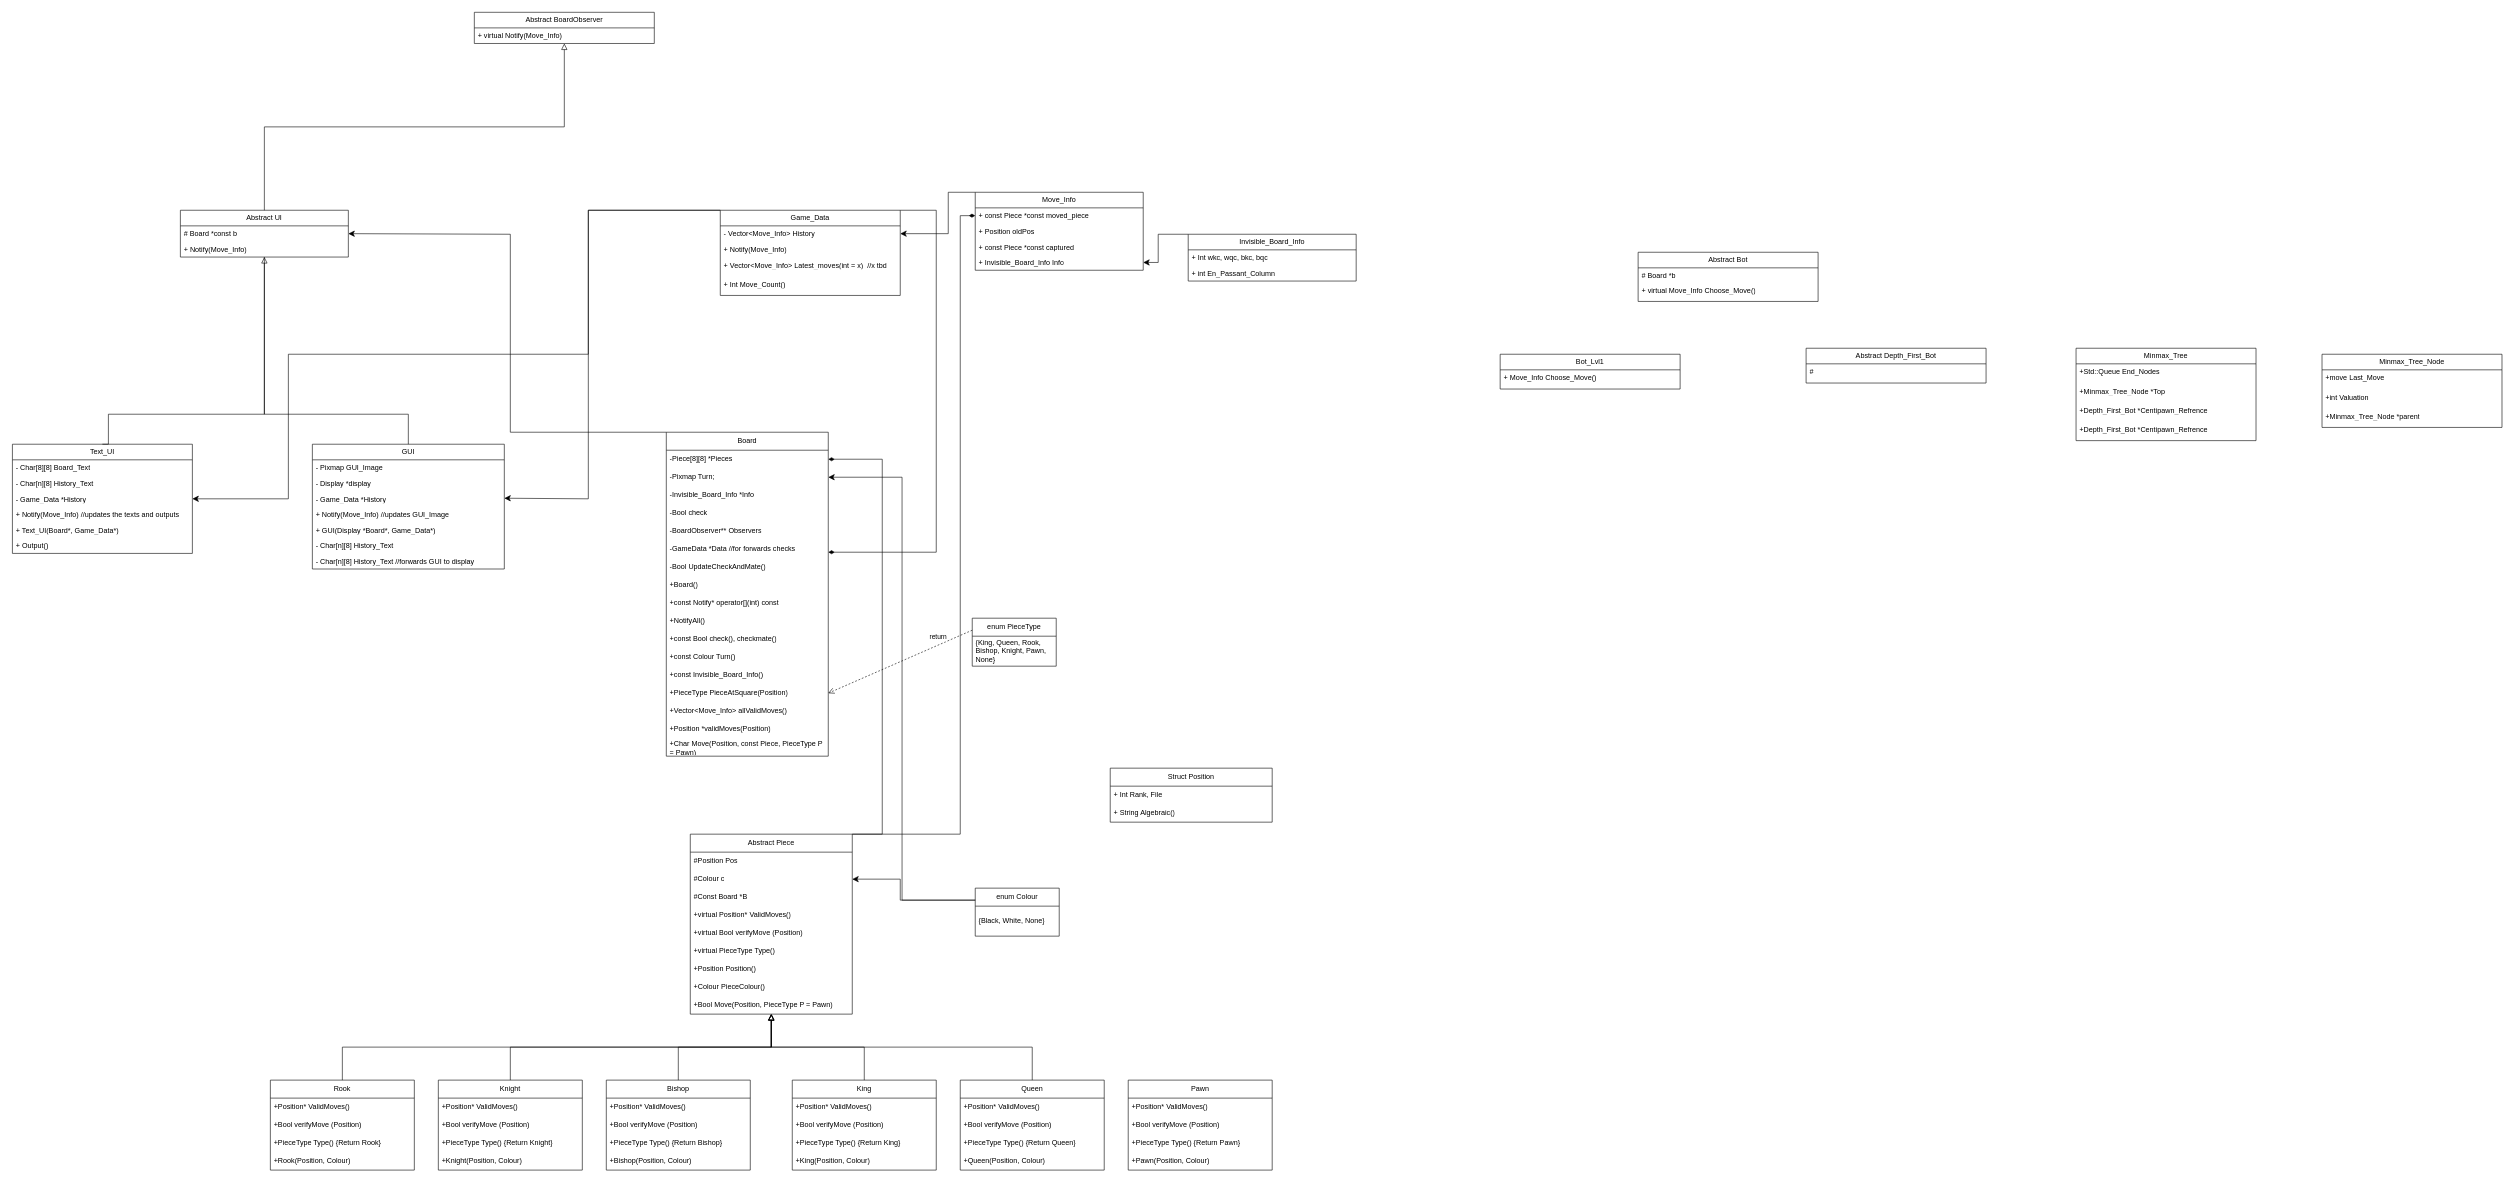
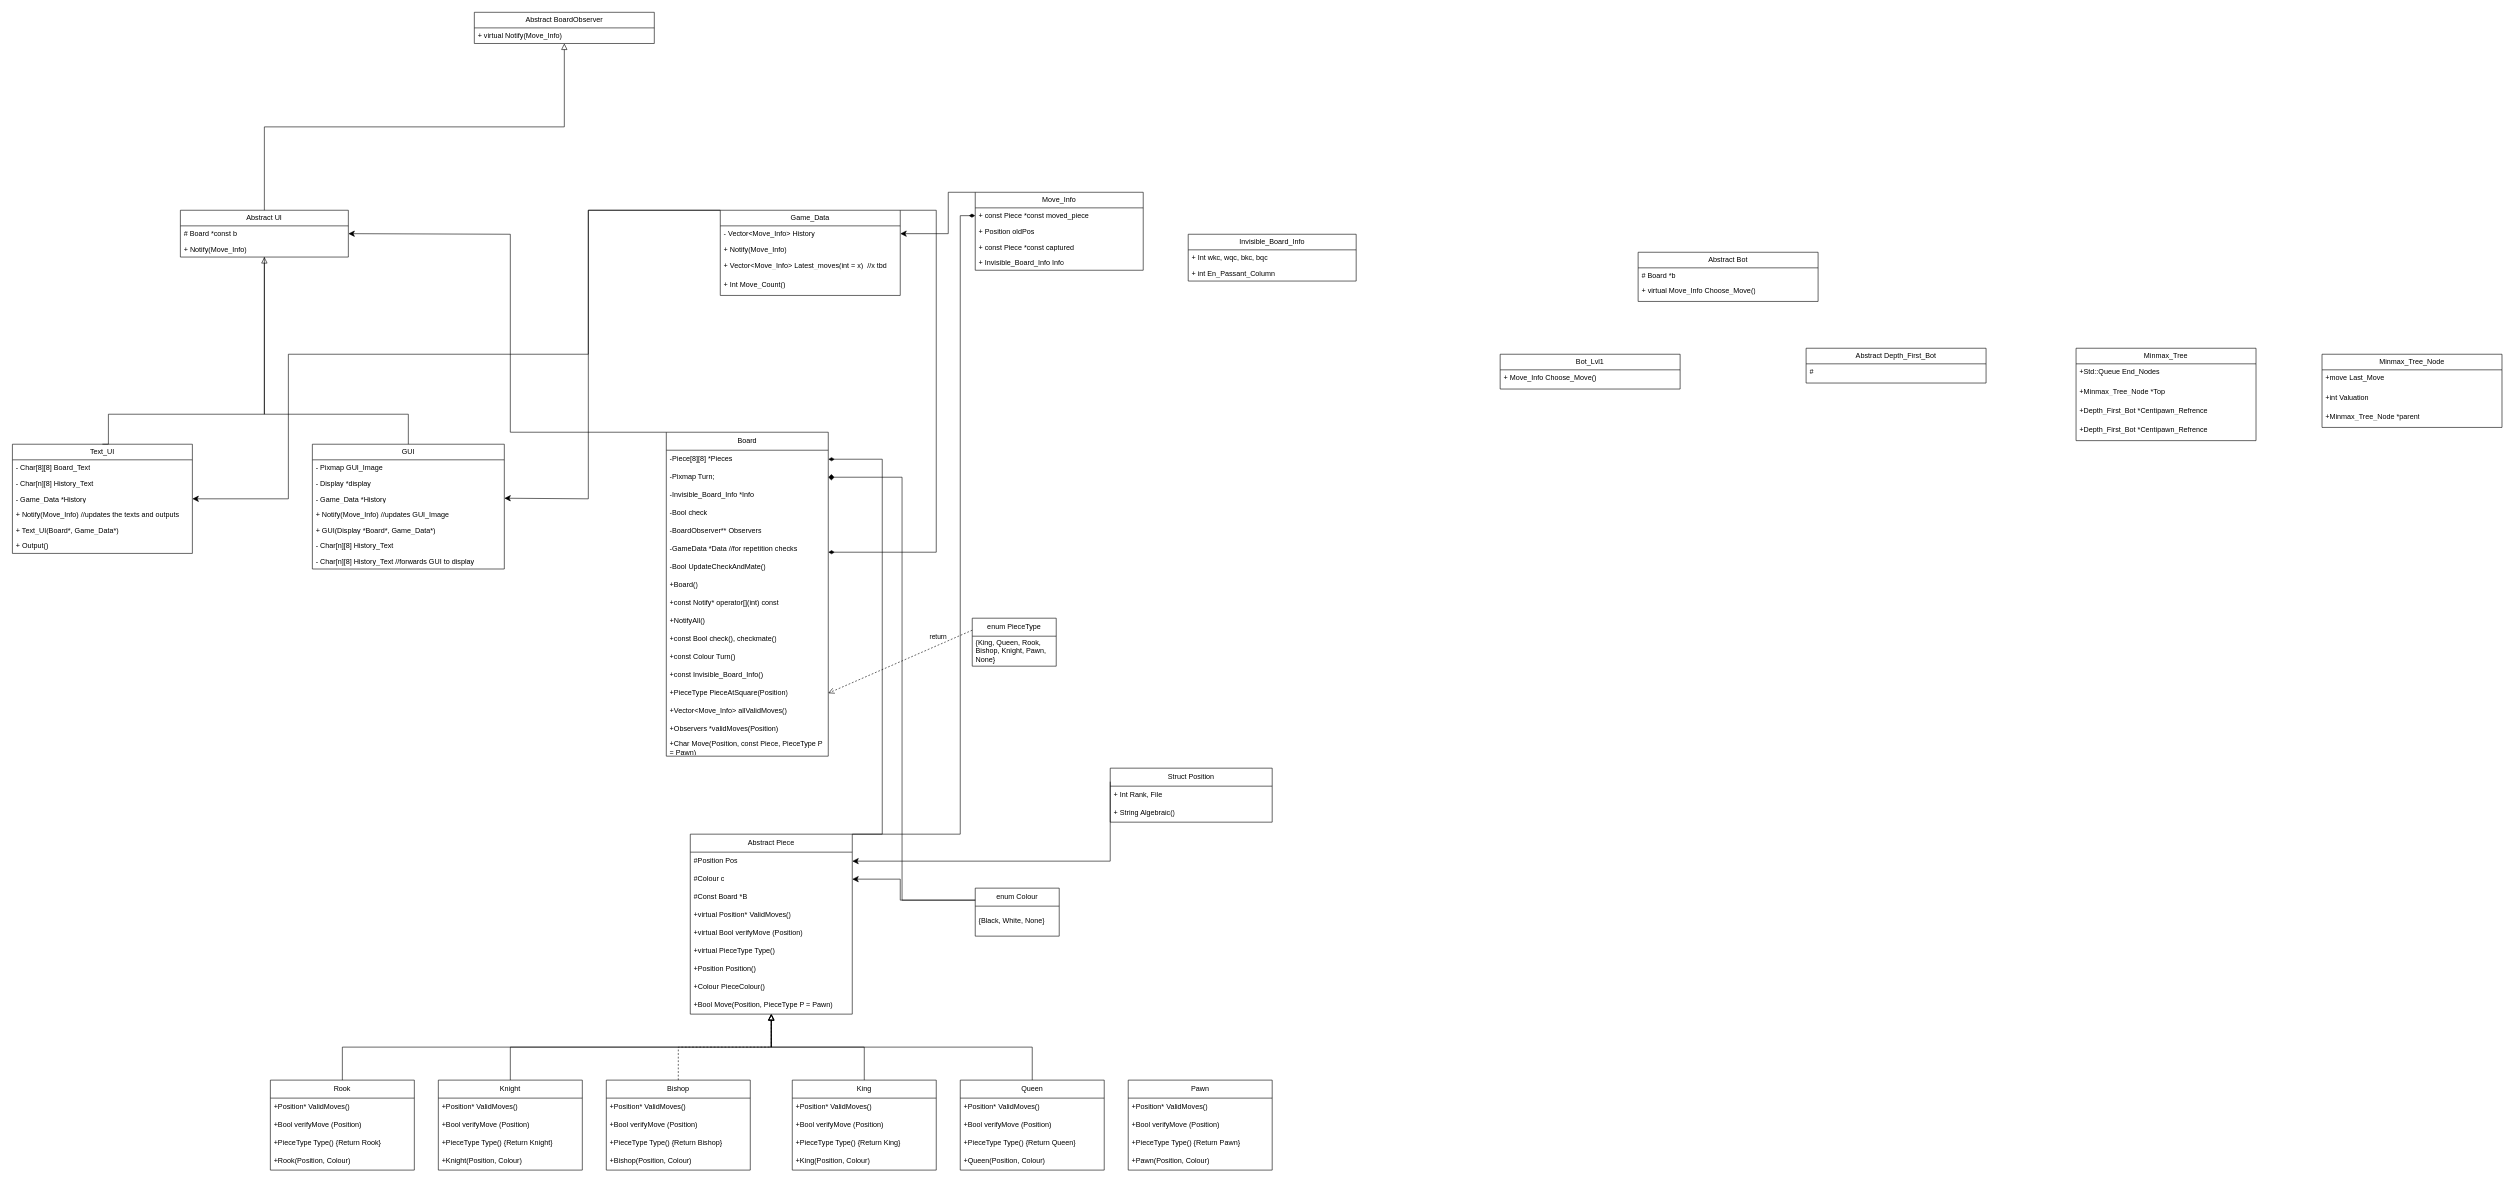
edge "Invisible_Board_Info" -> "+ Invisible_Board_Info Info": removed
edge "enum Colour" -> "-Pixmap Turn;": arrowhead classic -> diamond
node "-GameData *Data //for forwards checks": label "-GameData *Data //for forwards checks" -> "-GameData *Data //for repetition checks"
node "+Position *validMoves(Position)": label "+Position *validMoves(Position)" -> "+Observers *validMoves(Position)"
edge "Struct Position" -> "#Position Pos": added
edge "Bishop" -> "+Bool Move(Position, PieceType P = Pawn)": style solid -> dashed
